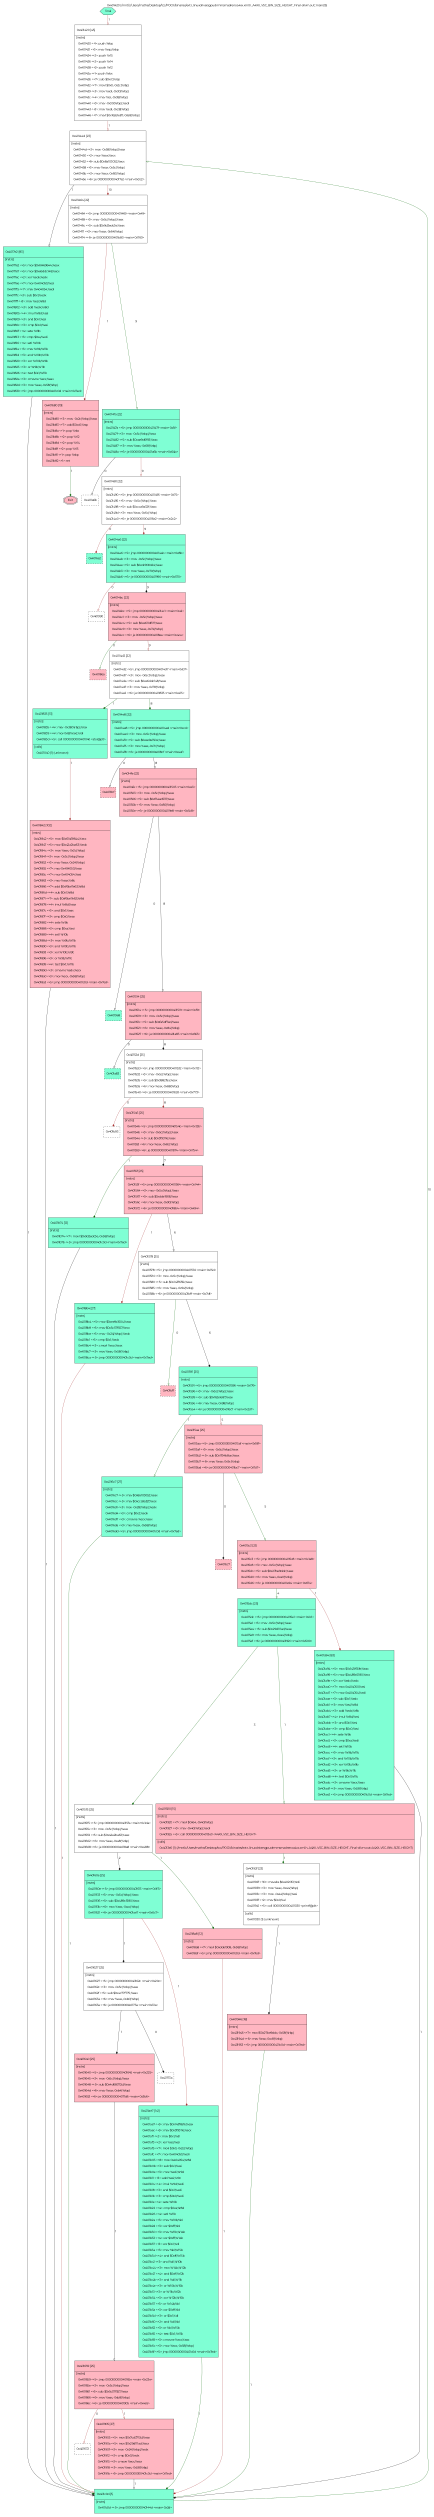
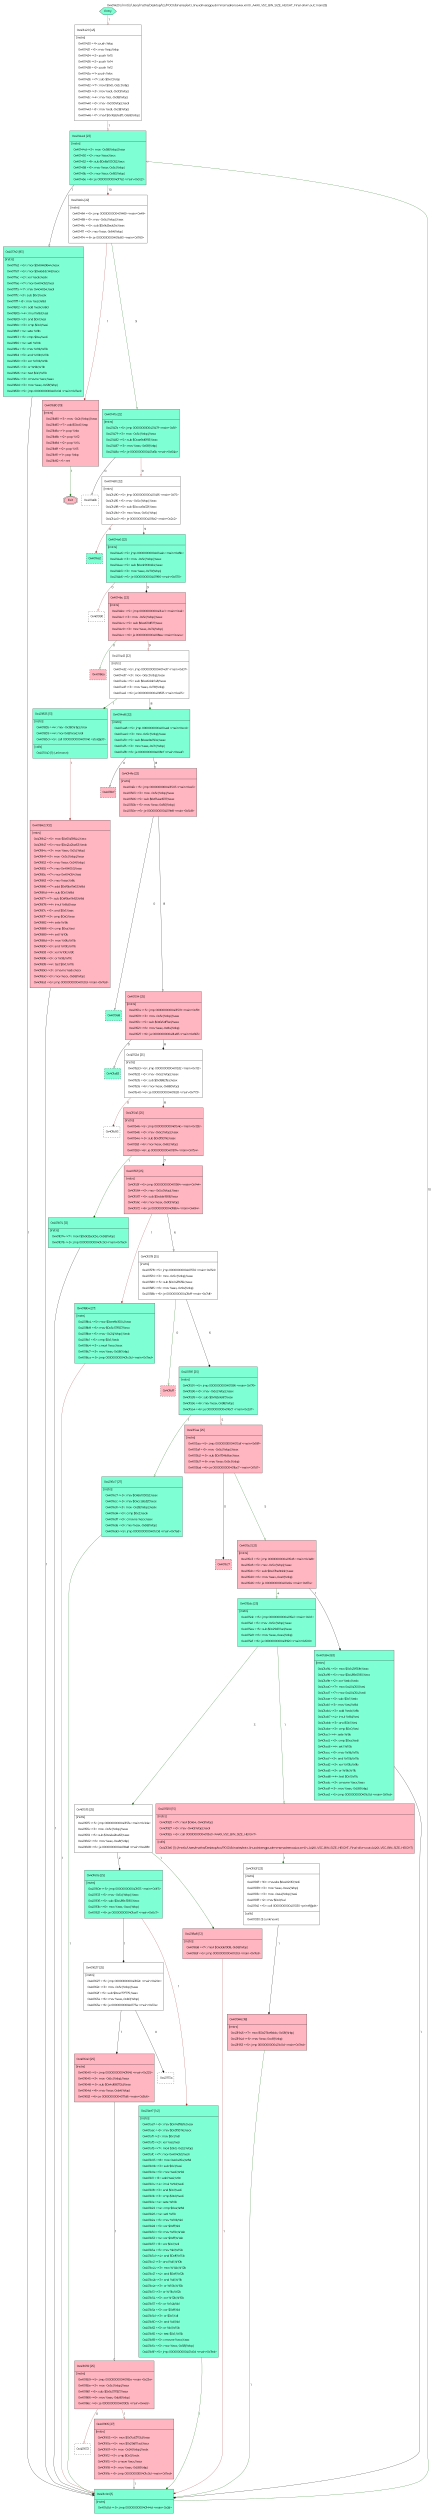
node "Final": label "Final" -> "Entry"
node "0x40144d [23]": fillcolor white -> aquamarine
edge "0x4015c3 [25]" -> "0x401a94 [83]": color brown -> black
